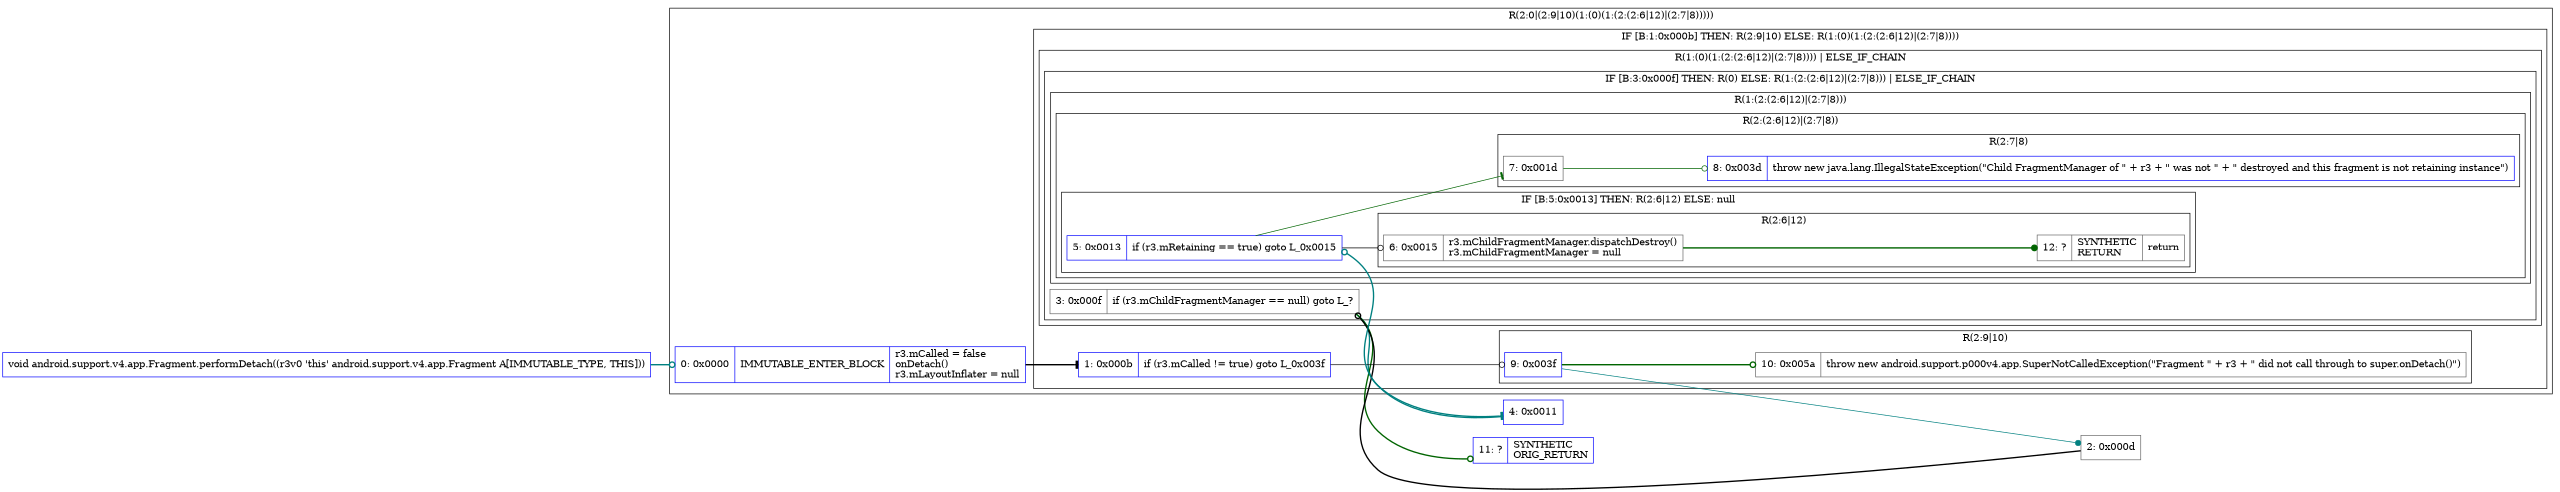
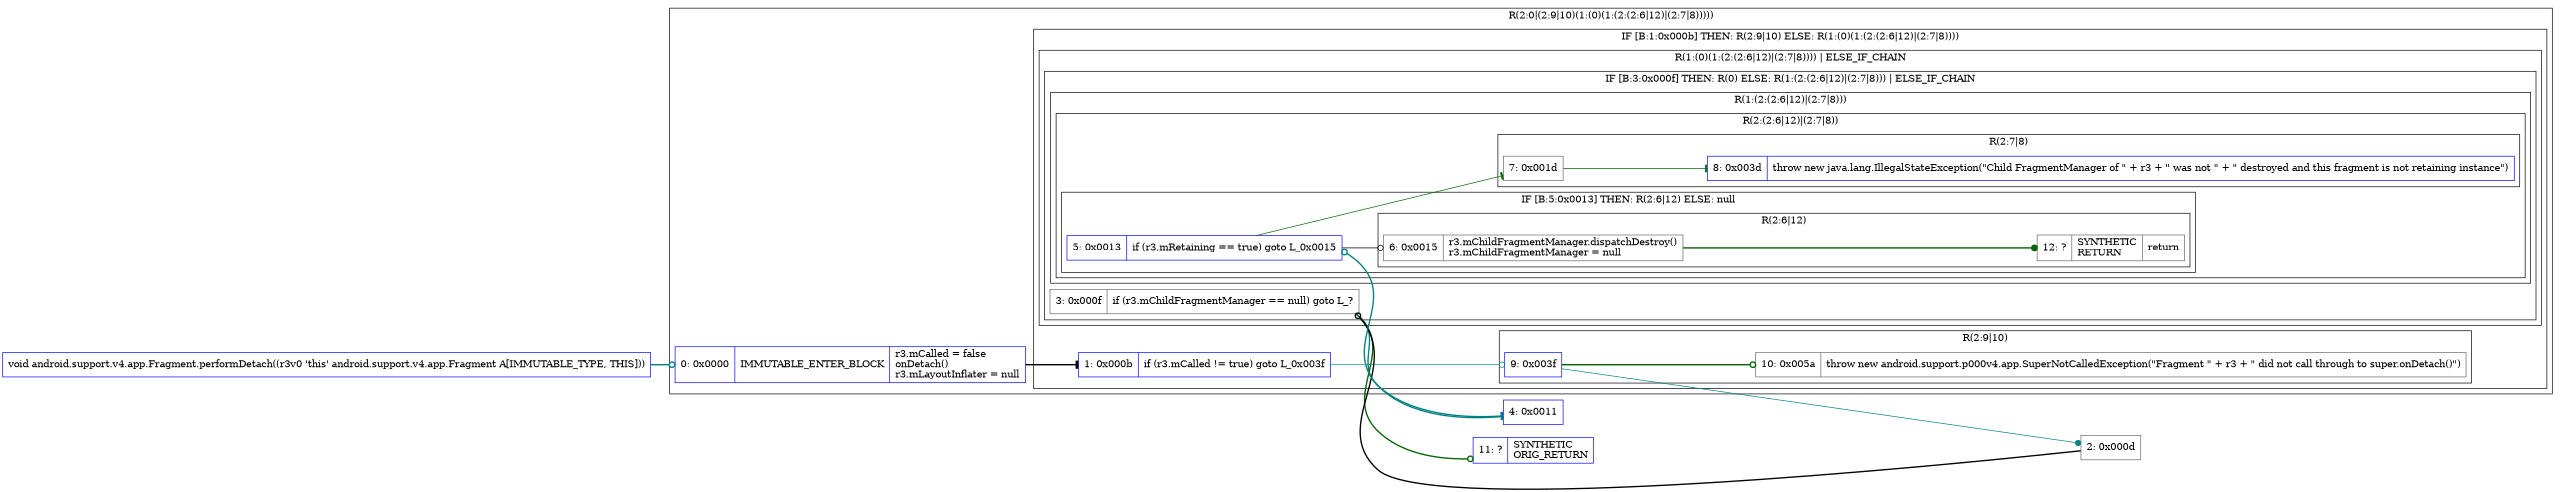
edge "7: 0x001d" -> "8: 0x003d": arrowhead odot -> tee
edge "1: 0x000b" -> "9: 0x003f": color black -> teal
